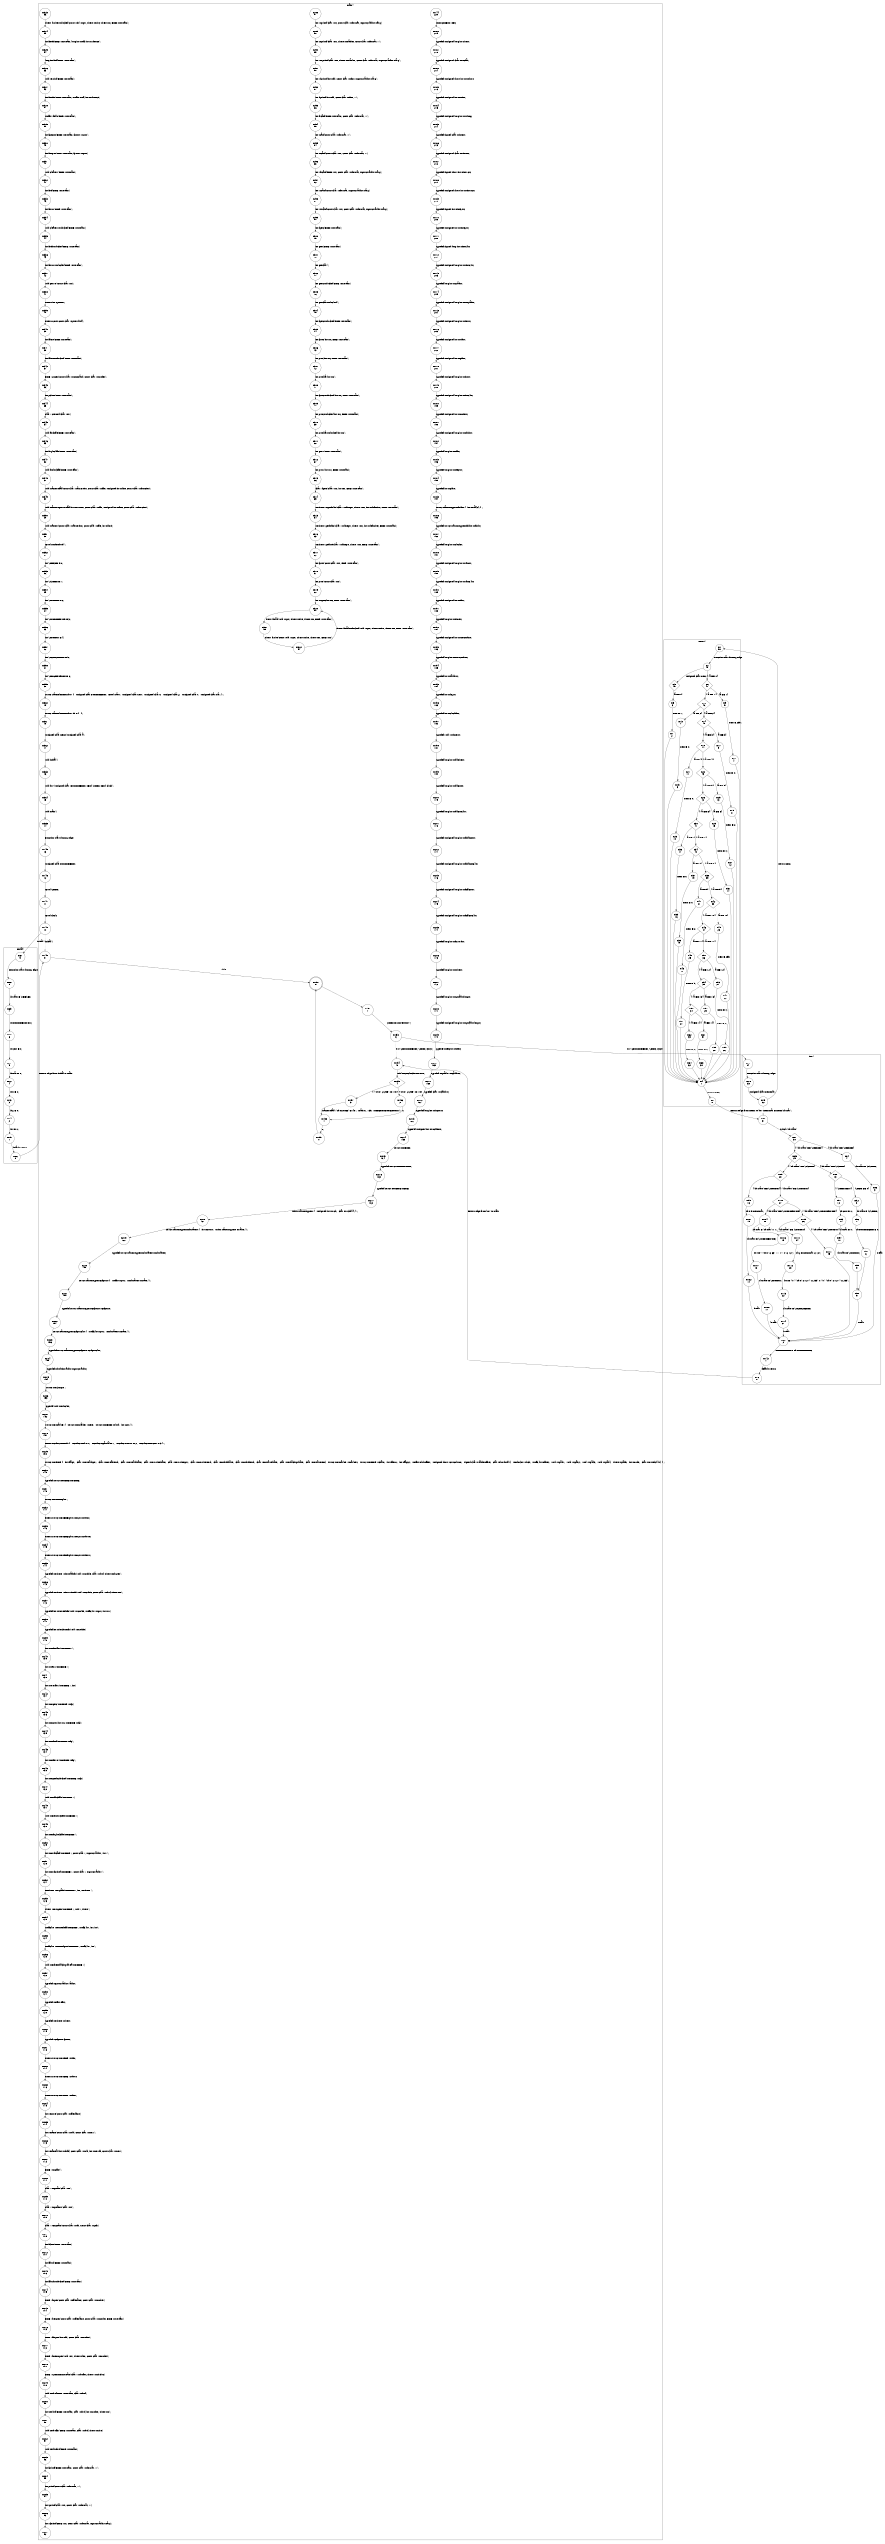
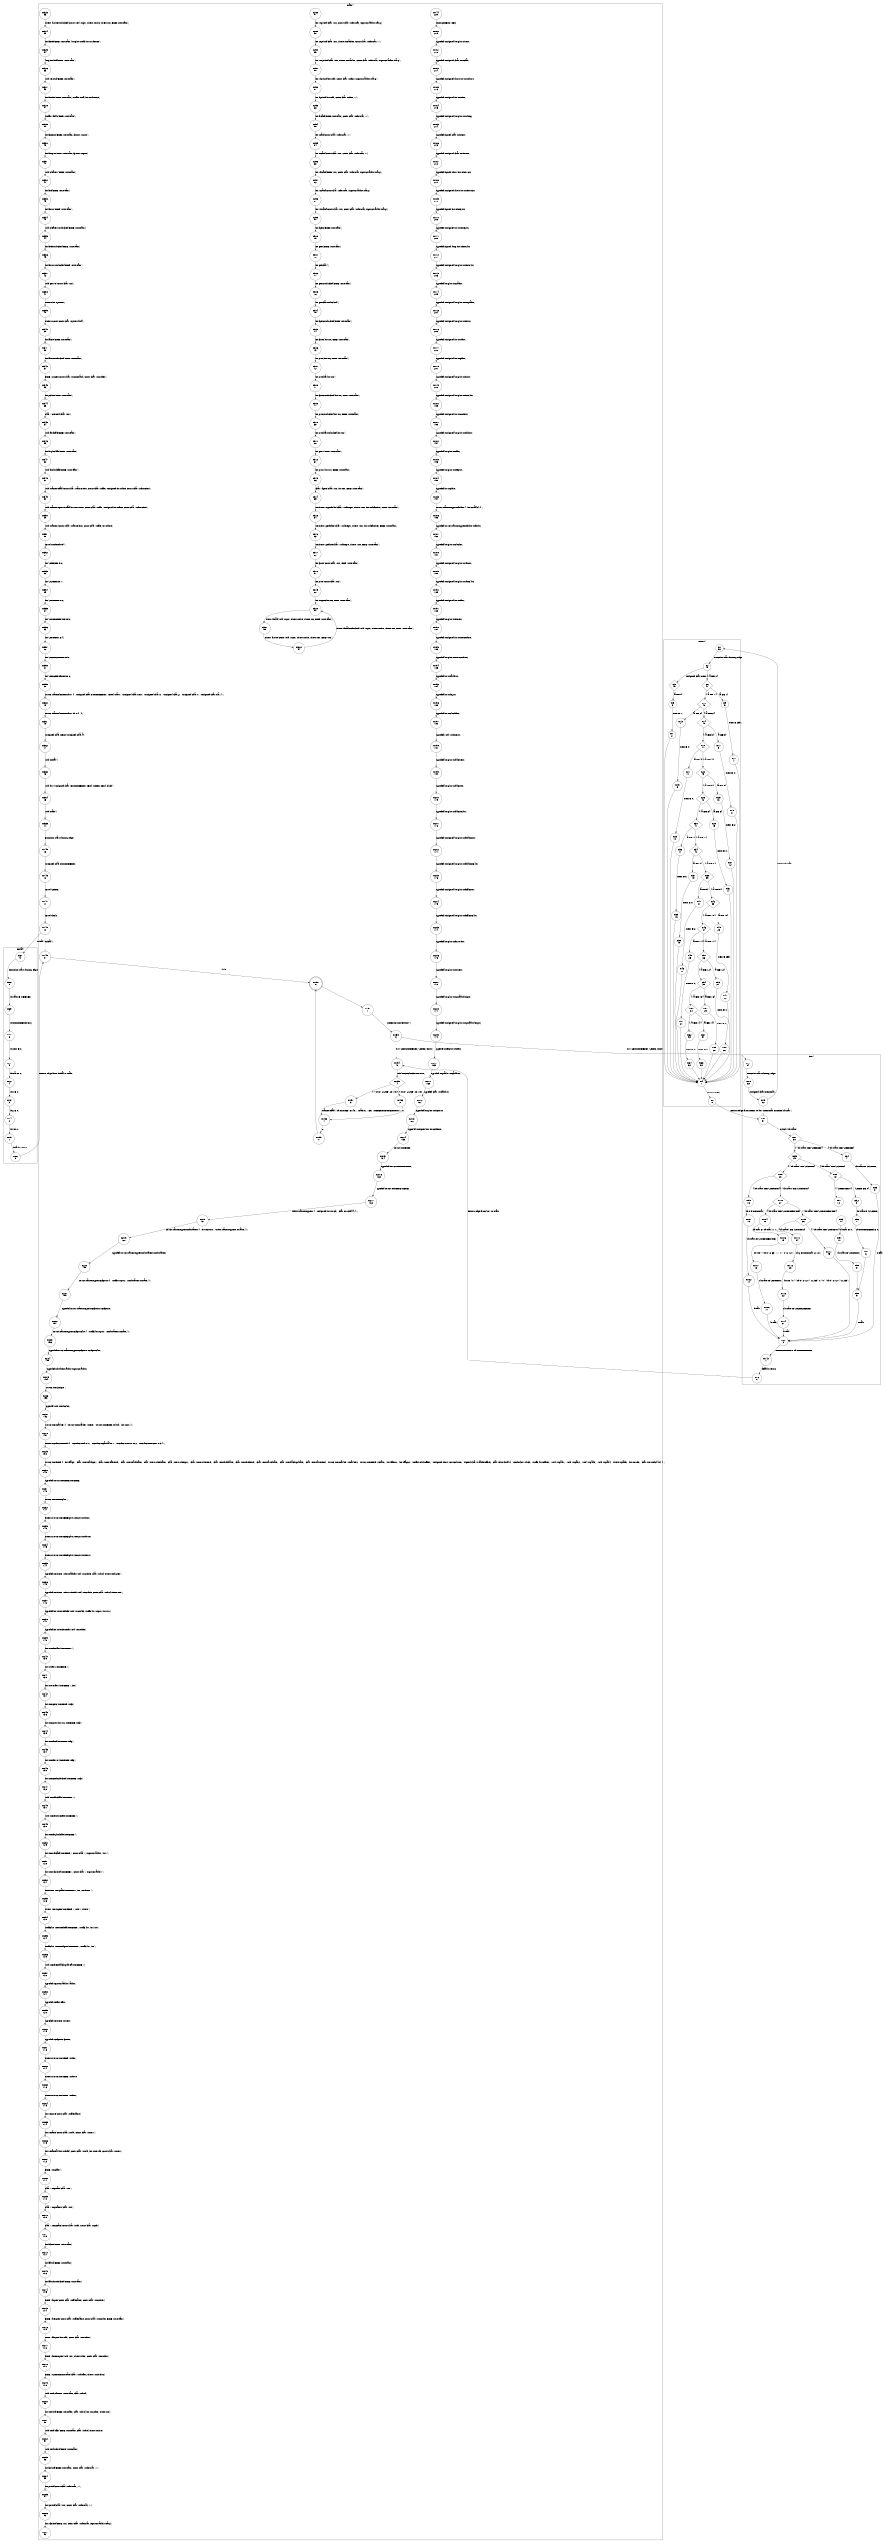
edge "N79 32" -> "N1 50": label "return mem;" -> "mems(sb.mar)"
edge "N91 12" -> "N93 11": removed, label "sb.cont = 0;"
